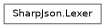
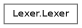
node "SharpJson.Lexer": label "SharpJson.Lexer" -> "Lexer.Lexer"
